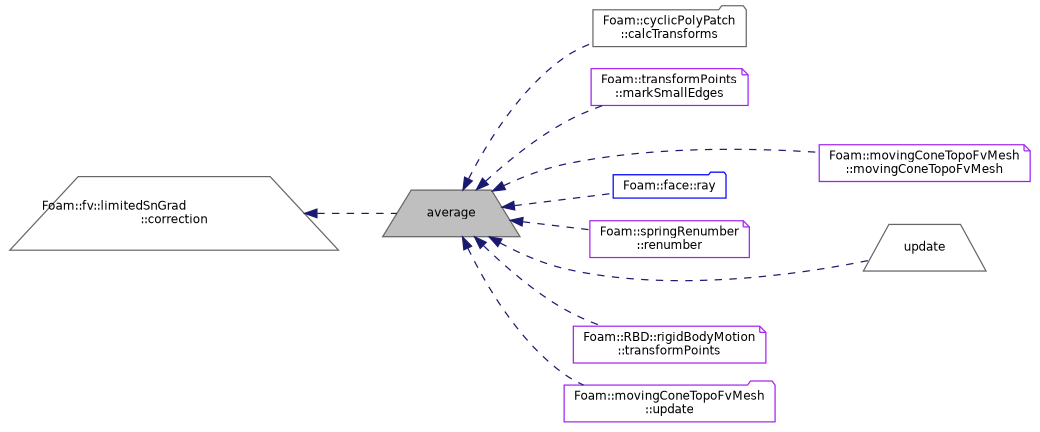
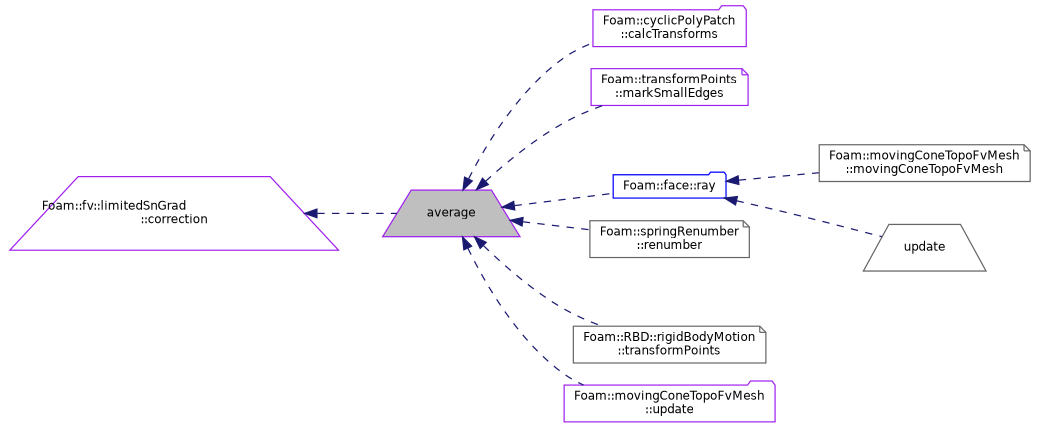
node "Foam::cyclicPolyPatch ::calcTransforms": color gray40 -> purple
edge "Foam::movingConeTopoFvMesh ::movingConeTopoFvMesh" -> "average": now "Foam::movingConeTopoFvMesh ::movingConeTopoFvMesh" -> "Foam::face::ray"
node "Foam::movingConeTopoFvMesh ::movingConeTopoFvMesh": color purple -> gray40
node "Foam::fv::limitedSnGrad ::correction": color gray40 -> purple
node "average": color gray40 -> purple
node "Foam::springRenumber ::renumber": color purple -> gray40
edge "update" -> "average": now "update" -> "Foam::face::ray"
node "Foam::RBD::rigidBodyMotion ::transformPoints": color purple -> gray40
